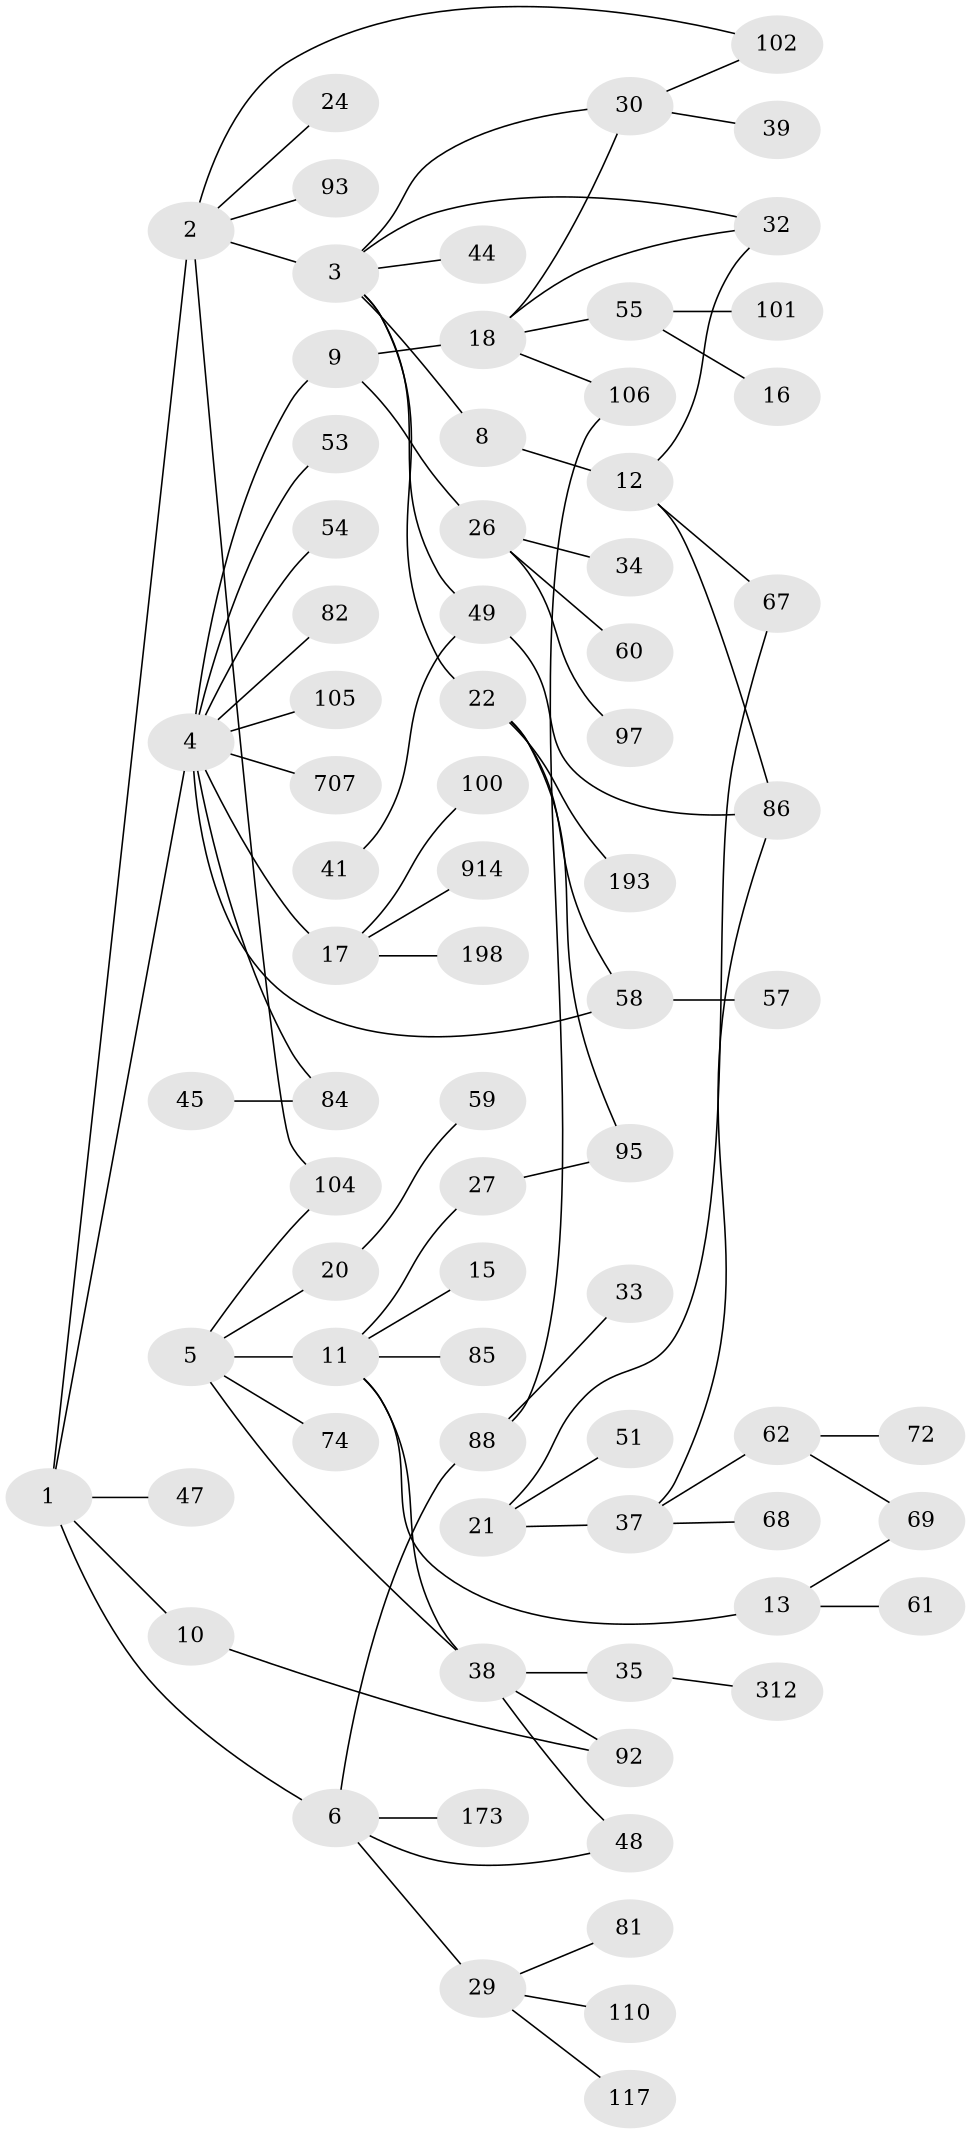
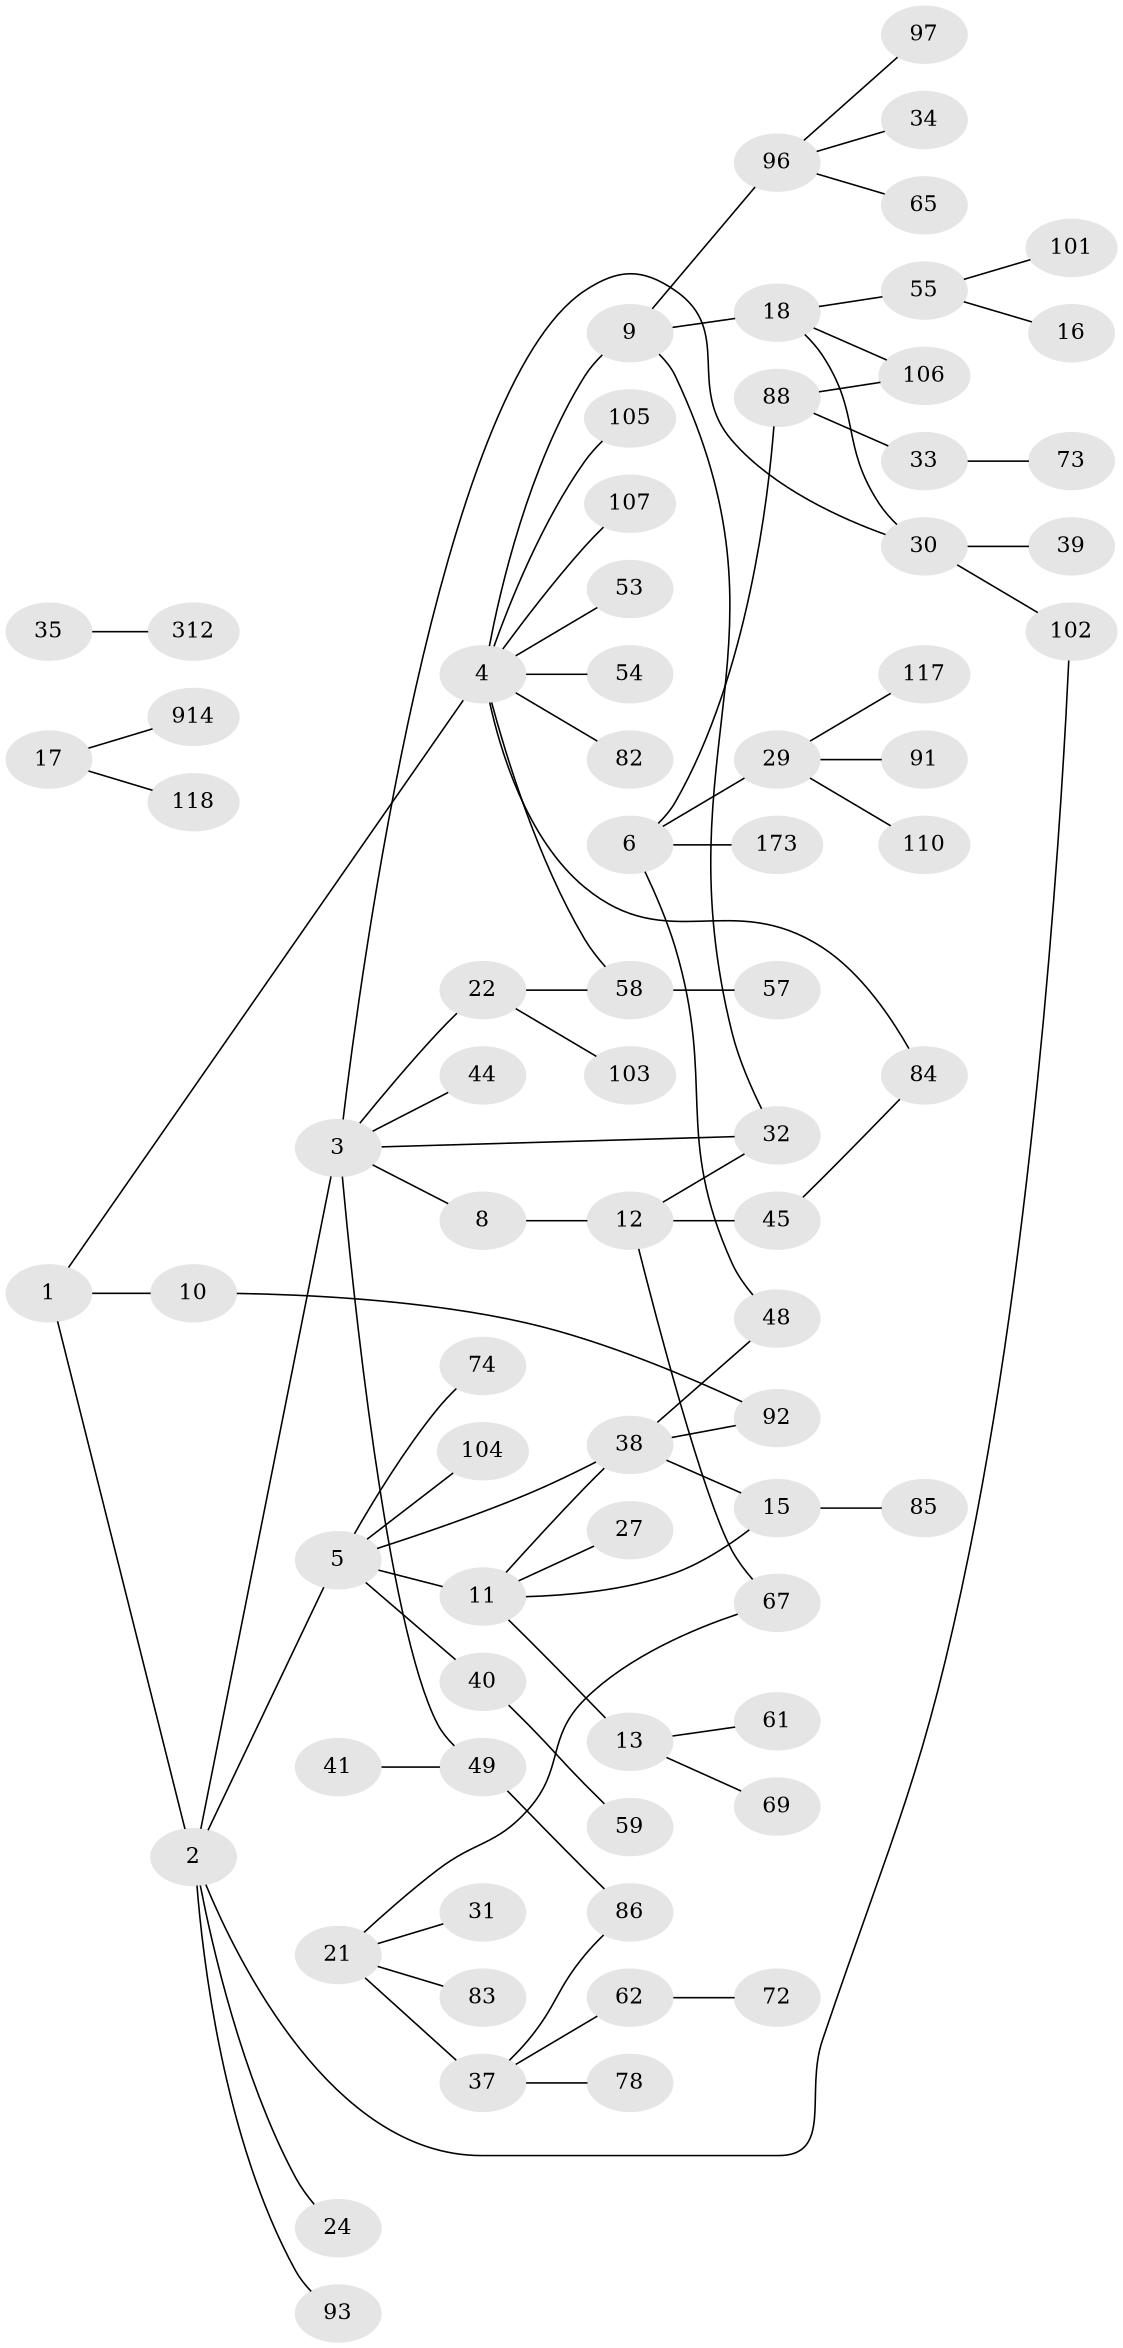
edge "32" -- "18": now "32" -- "9"
node "73": added
node "26": label "26" -> "96"
edge "12" -- "86": now "12" -- "45"
node "60": label "60" -> "65"
edge "2" -- "104": now "2" -- "5"
node "707": label "707" -> "107"
node "100": removed
edge "4" -- "17": removed
node "193": label "193" -> "103"
node "198": label "198" -> "118"
node "95": removed
node "20": label "20" -> "40"
edge "11" -- "85": now "15" -- "85"
node "51": label "51" -> "31"
edge "62" -- "69": removed
node "47": removed
node "68": label "68" -> "78"
edge "38" -- "35": now "38" -- "15"
edge "1" -- "6": removed
node "81": label "81" -> "91"
node "83": added
